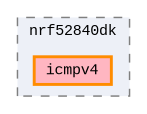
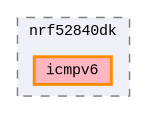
node "icmpv4": label "icmpv4" -> "icmpv6"
